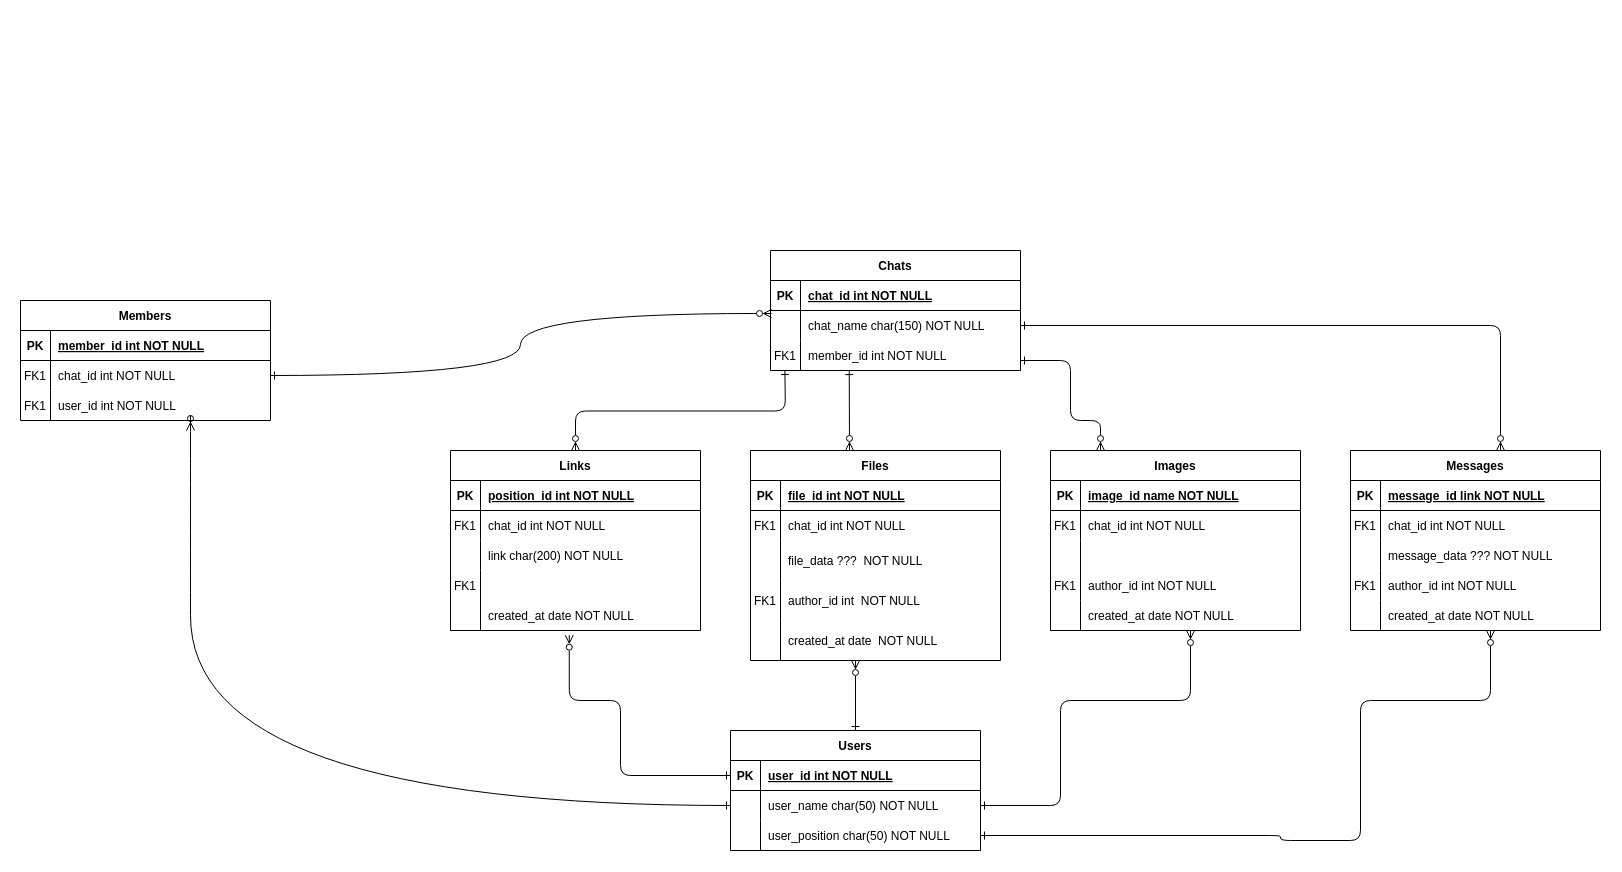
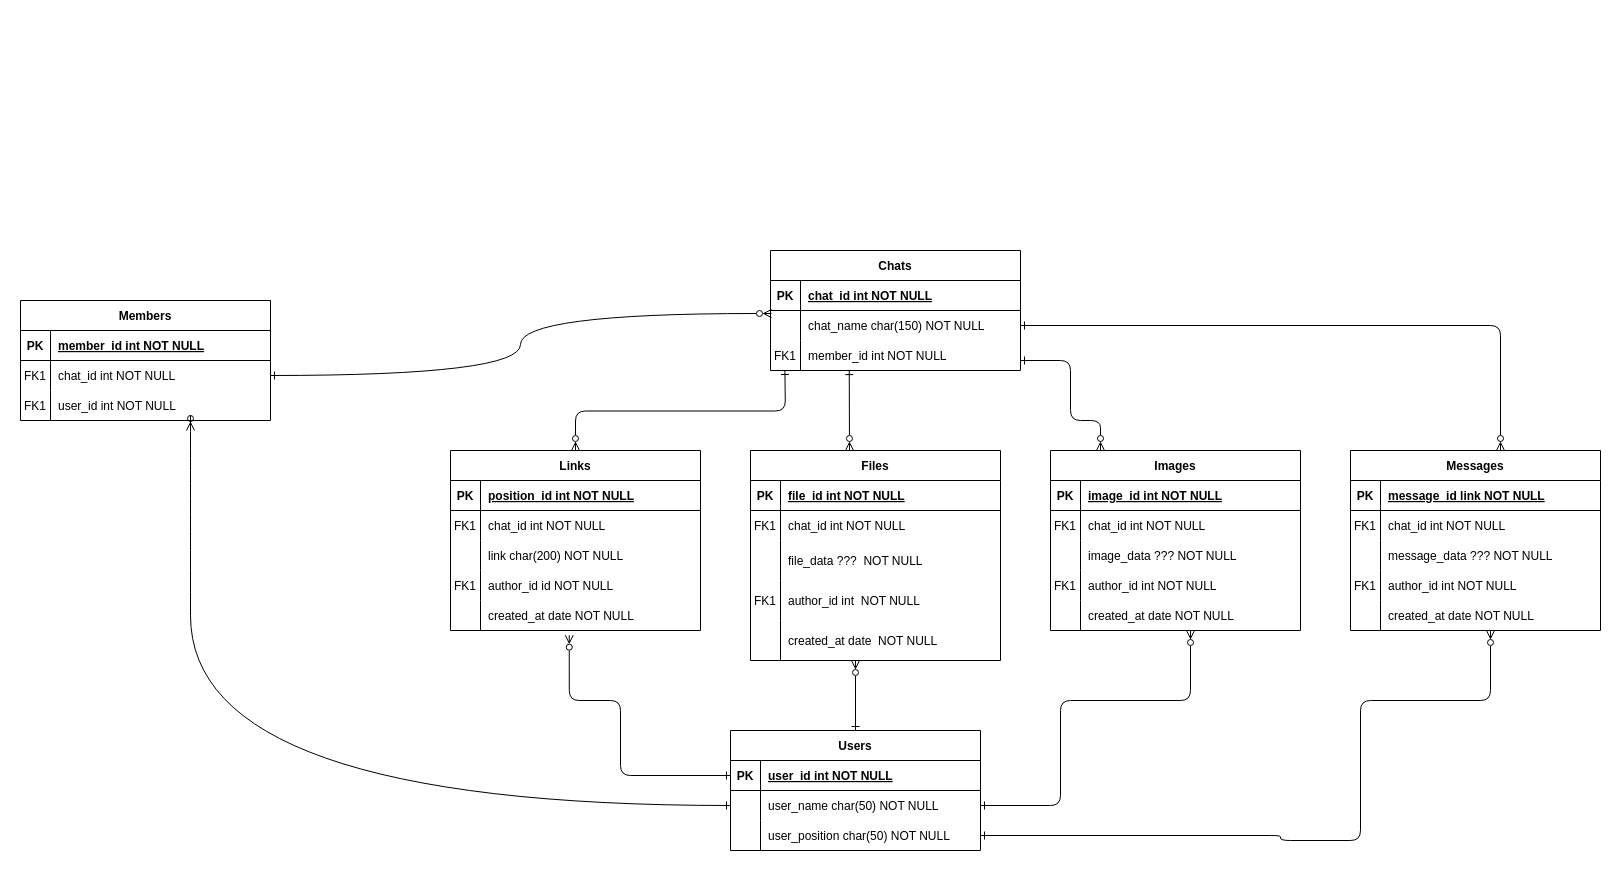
node "image_id name NOT NULL": label "image_id name NOT NULL" -> "image_id int NOT NULL"
node "image_data ??? NOT NULL": added
node "author_id id NOT NULL": added
